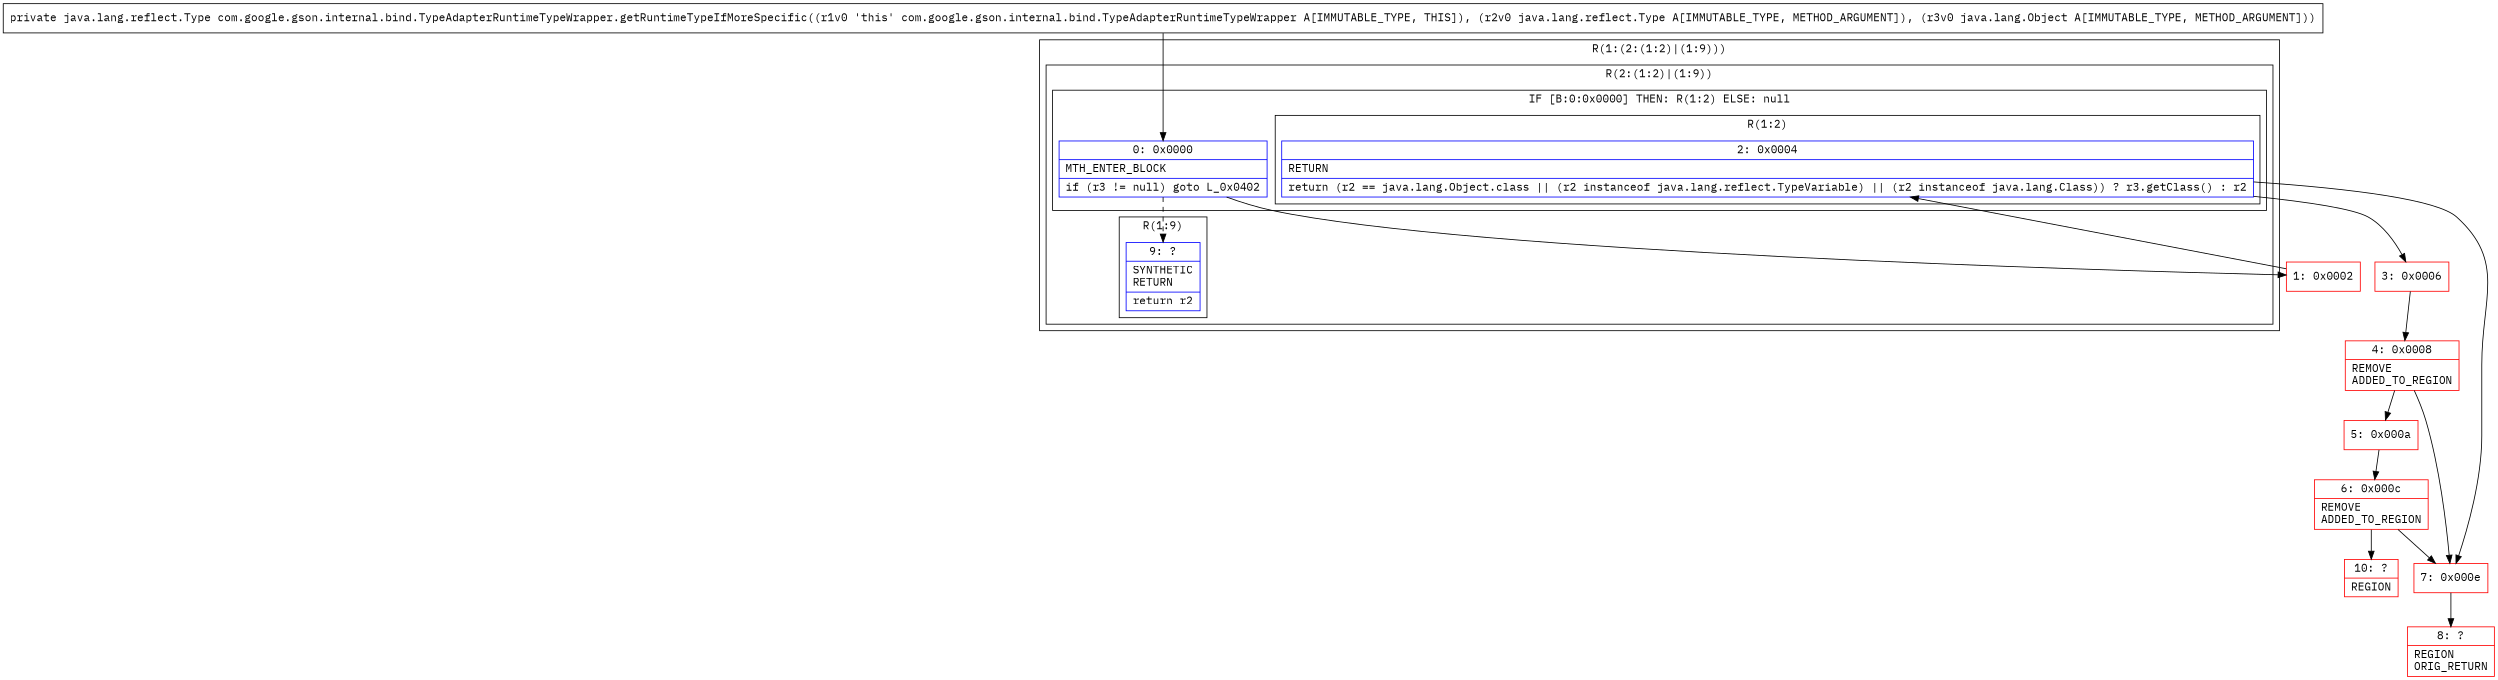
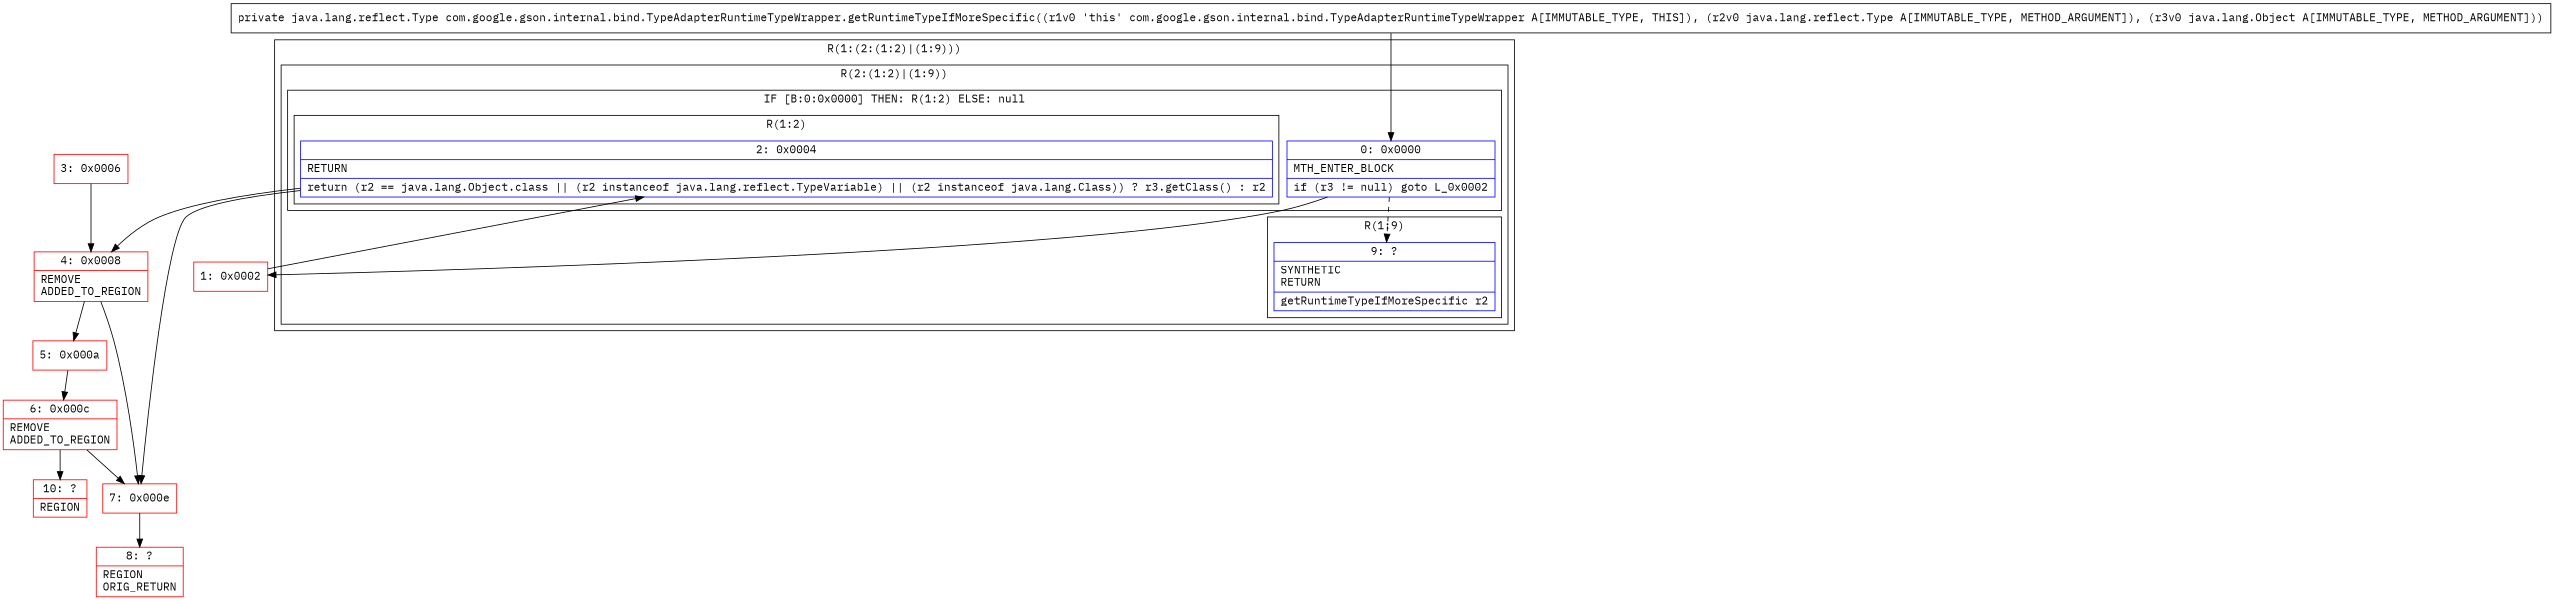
node "0: 0x0000": text "if (r3 != null) goto L_0x0402" -> "if (r3 != null) goto L_0x0002"
edge "2: 0x0004" -> "3: 0x0006": now "2: 0x0004" -> "4: 0x0008"
node "9: ?": text "return r2" -> "getRuntimeTypeIfMoreSpecific r2"
